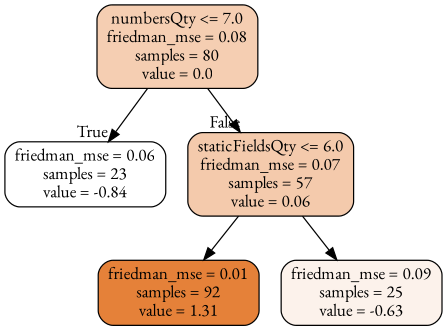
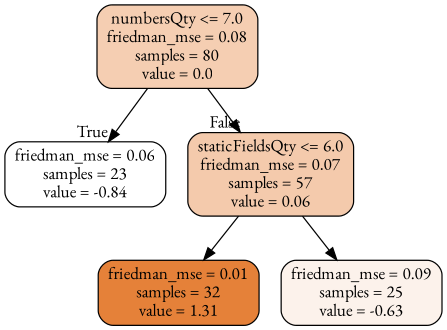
node "friedman_mse = 0.01 samples = 92 value = 1.31": label "friedman_mse = 0.01 samples = 92 value = 1.31" -> "friedman_mse = 0.01 samples = 32 value = 1.31"
